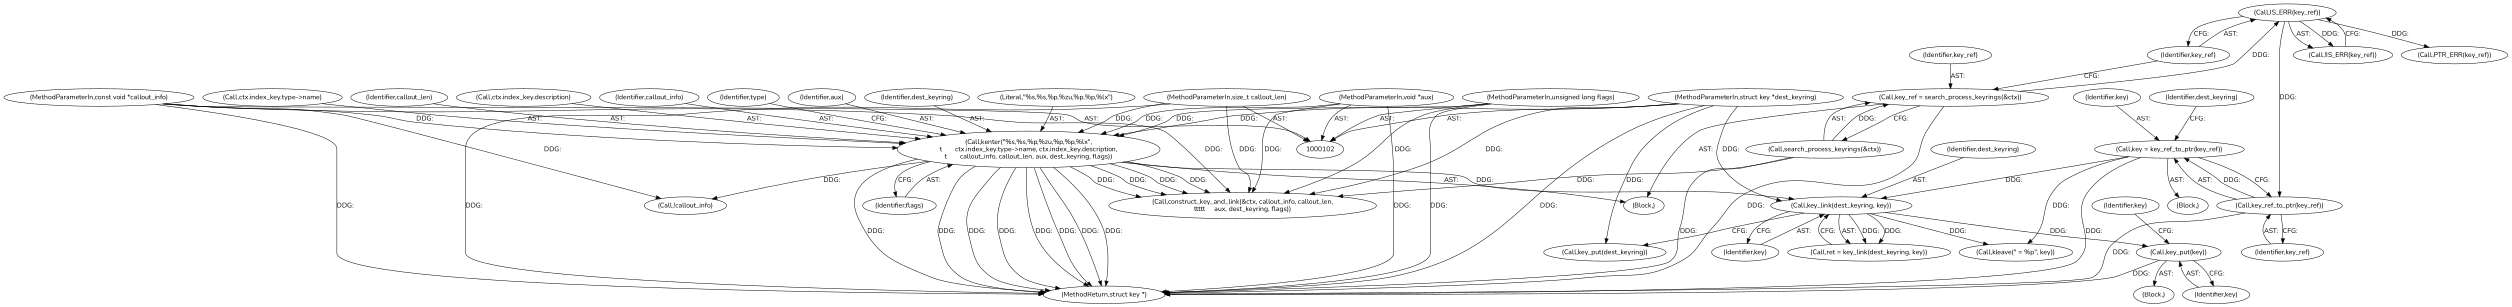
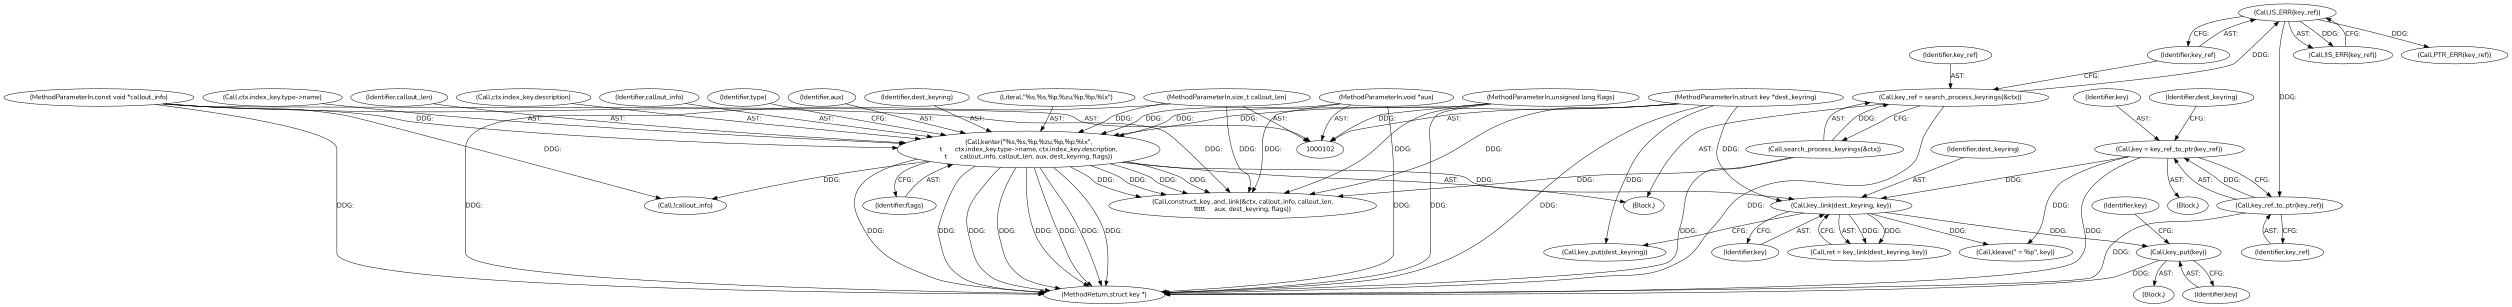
edge "(MethodParameterIn,unsigned long flags)" -> "1000102": label "AST: " -> "DDG: "
